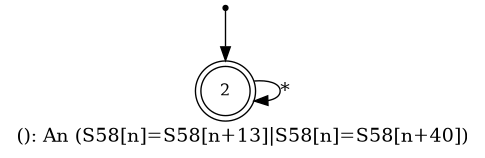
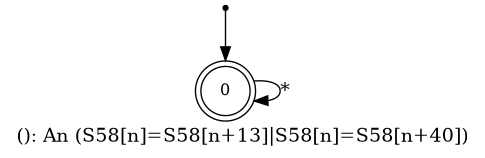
node "2": label "2" -> "0"
